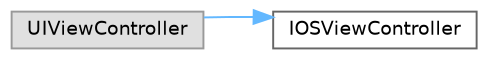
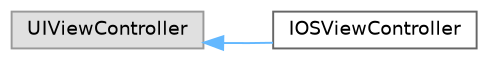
edge "UIViewController" -> "IOSViewController": reversed
